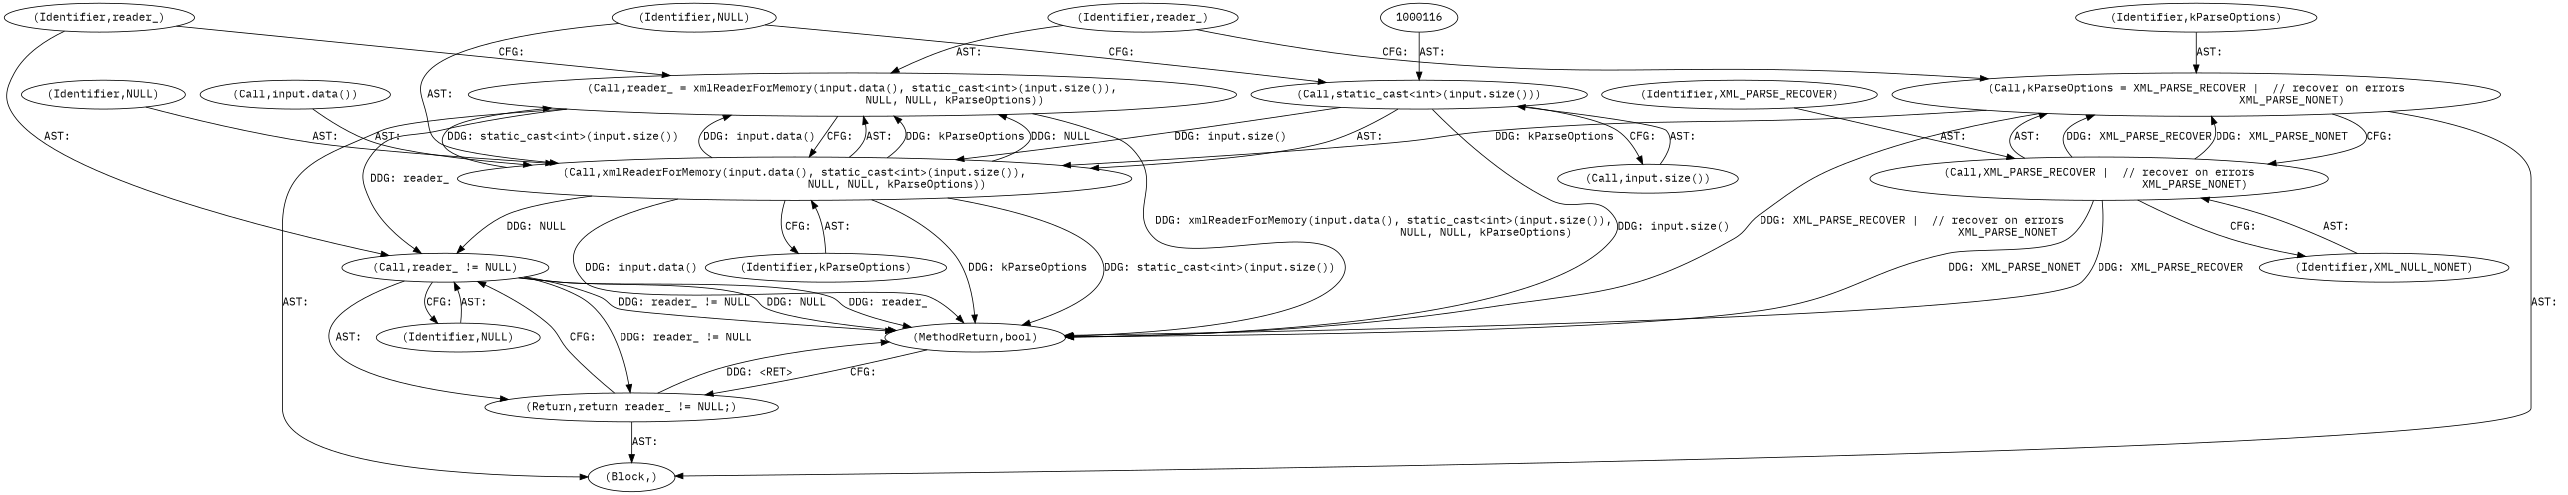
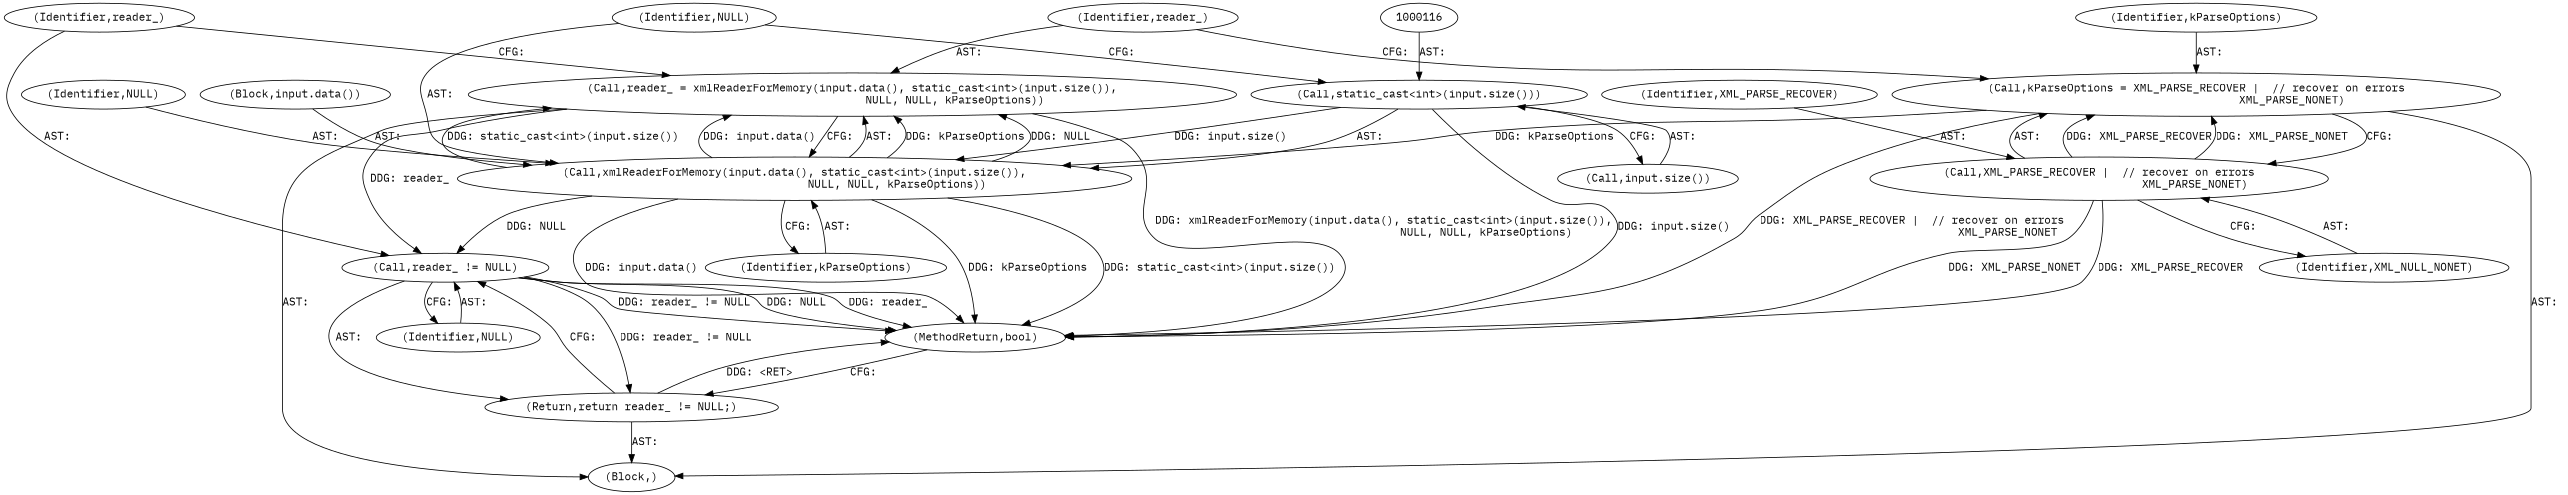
node "(Call,input.data())": label "(Call,input.data())" -> "(Block,input.data())"
